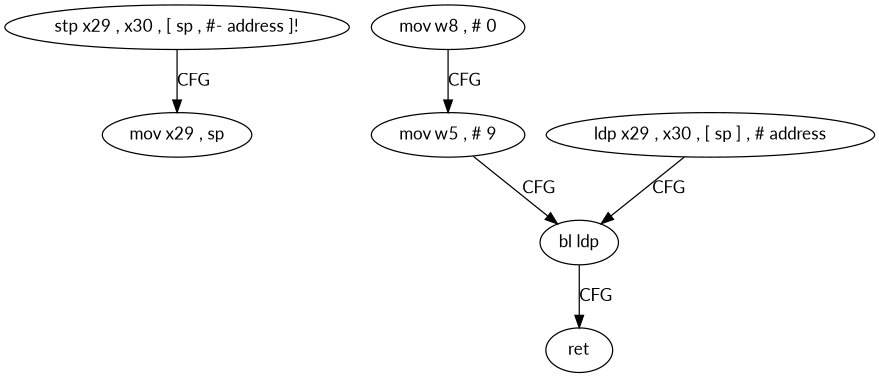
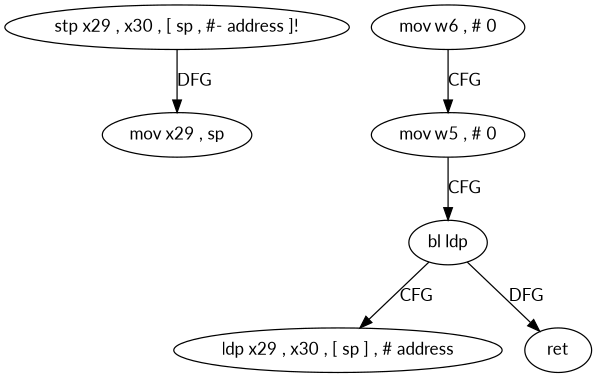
node "mov w8 , # 0": label "mov w8 , # 0" -> "mov w6 , # 0"
edge "stp x29 , x30 , [ sp , #- address ]!" -> "mov x29 , sp": label "CFG" -> "DFG"
node "mov w5 , # 9": label "mov w5 , # 9" -> "mov w5 , # 0"
edge "ldp x29 , x30 , [ sp ] , # address" -> "bl ldp": reversed
edge "bl ldp" -> "ret": label "CFG" -> "DFG"
